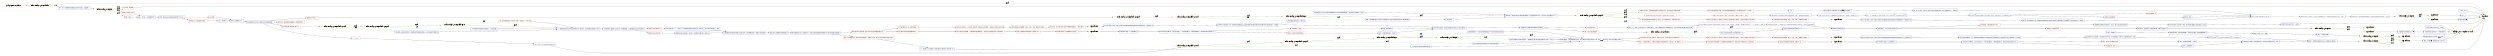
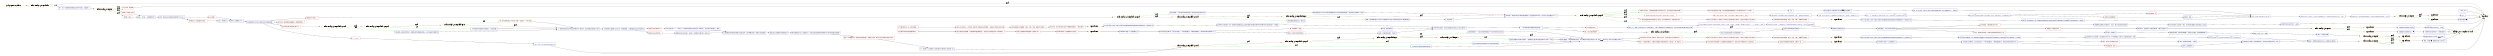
node "我知道制作一个关于战甲的游戏本应是一种治疗或宣泄之类的方式": added
node "但我很高兴你对我这么有信心": added
node "这也是为什么我难以完成垂直切片的原因": label "这也是为什么我难以完成垂直切片的原因" -> "但不是所有的功能都已经建立完整"
node "哪怕是方式不当的批评，能从中学习也是非常重要的能力之一。": removed
node "好吧，如果是这样的话，那就从中吸取教训然后再试一次。": added
